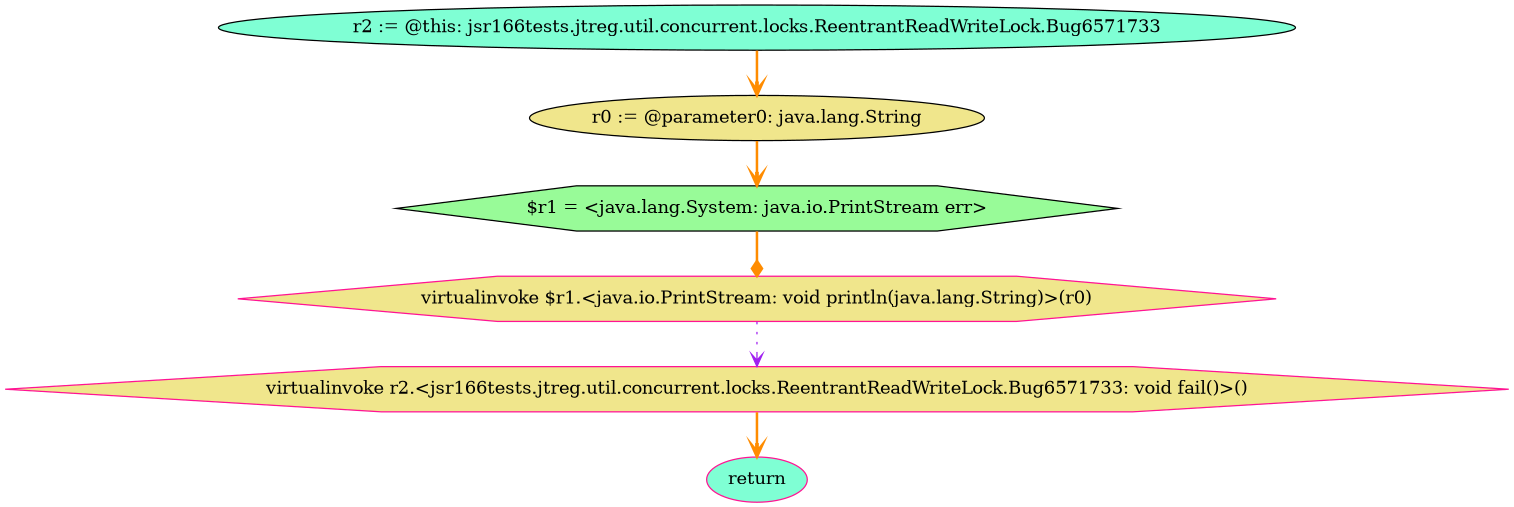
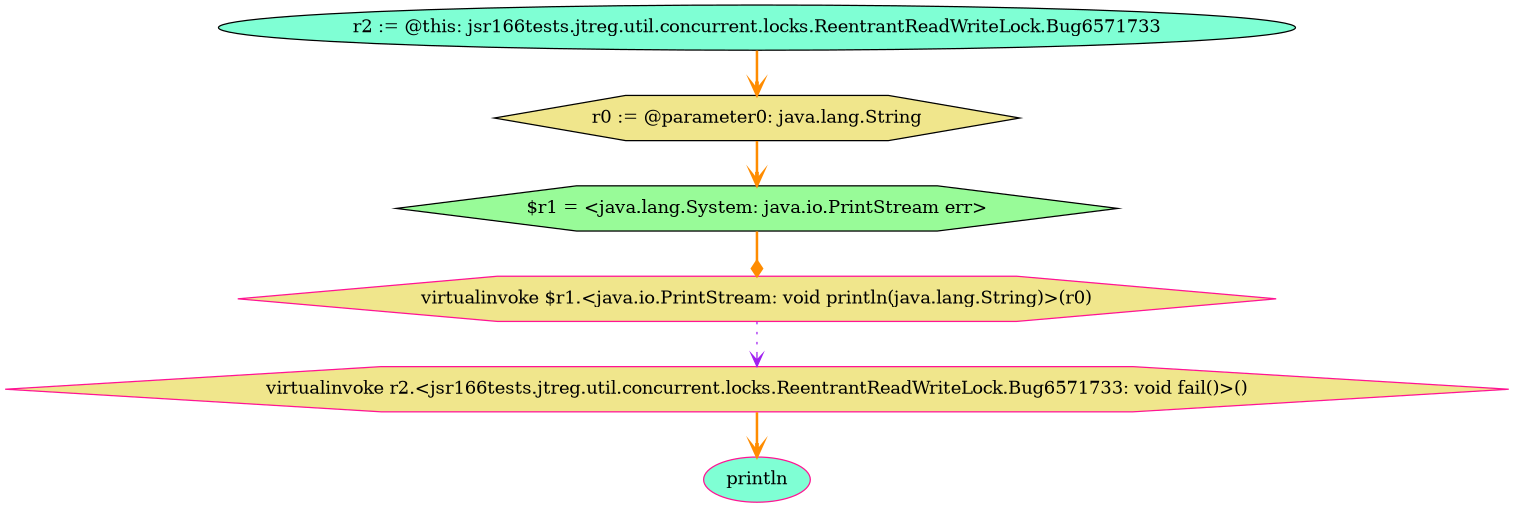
node "r0 := @parameter0: java.lang.String": shape ellipse -> hexagon
node "return": label "return" -> "println"
